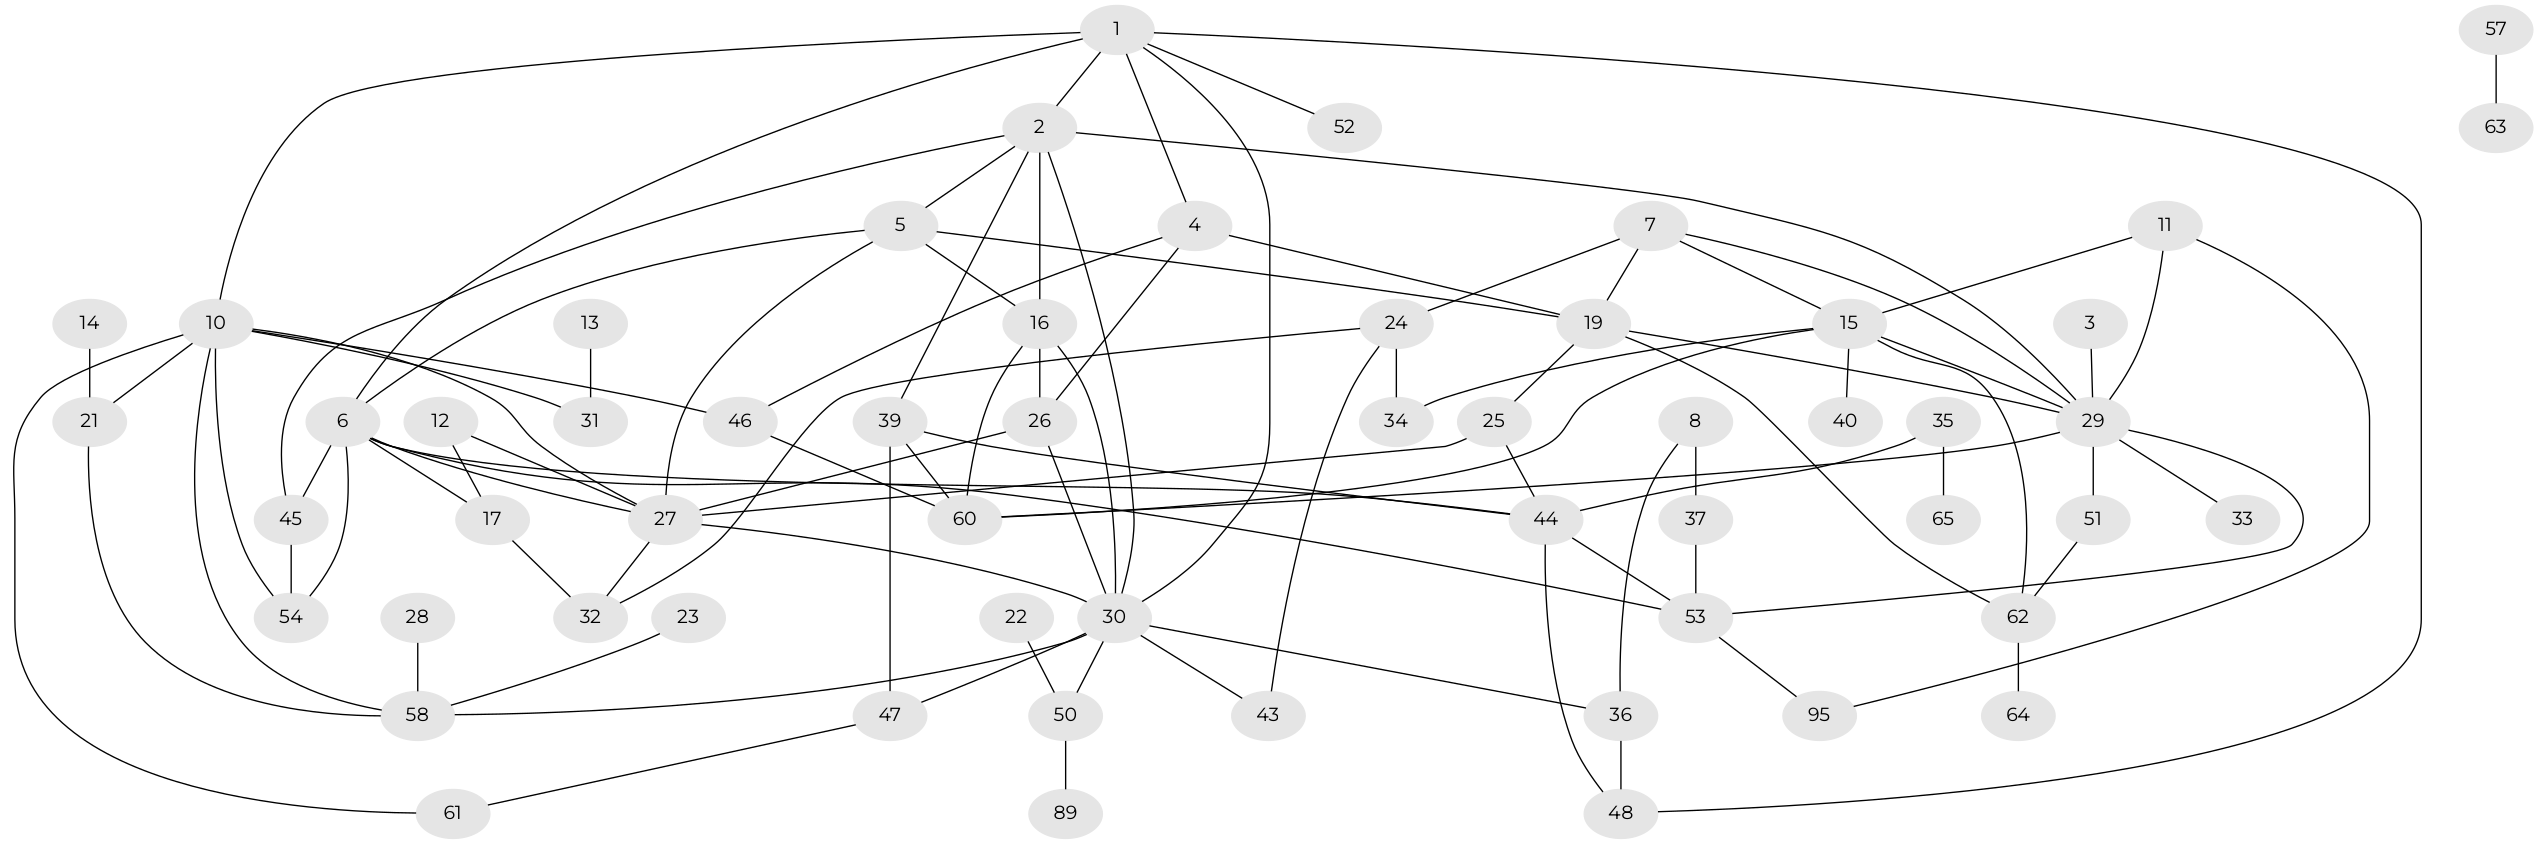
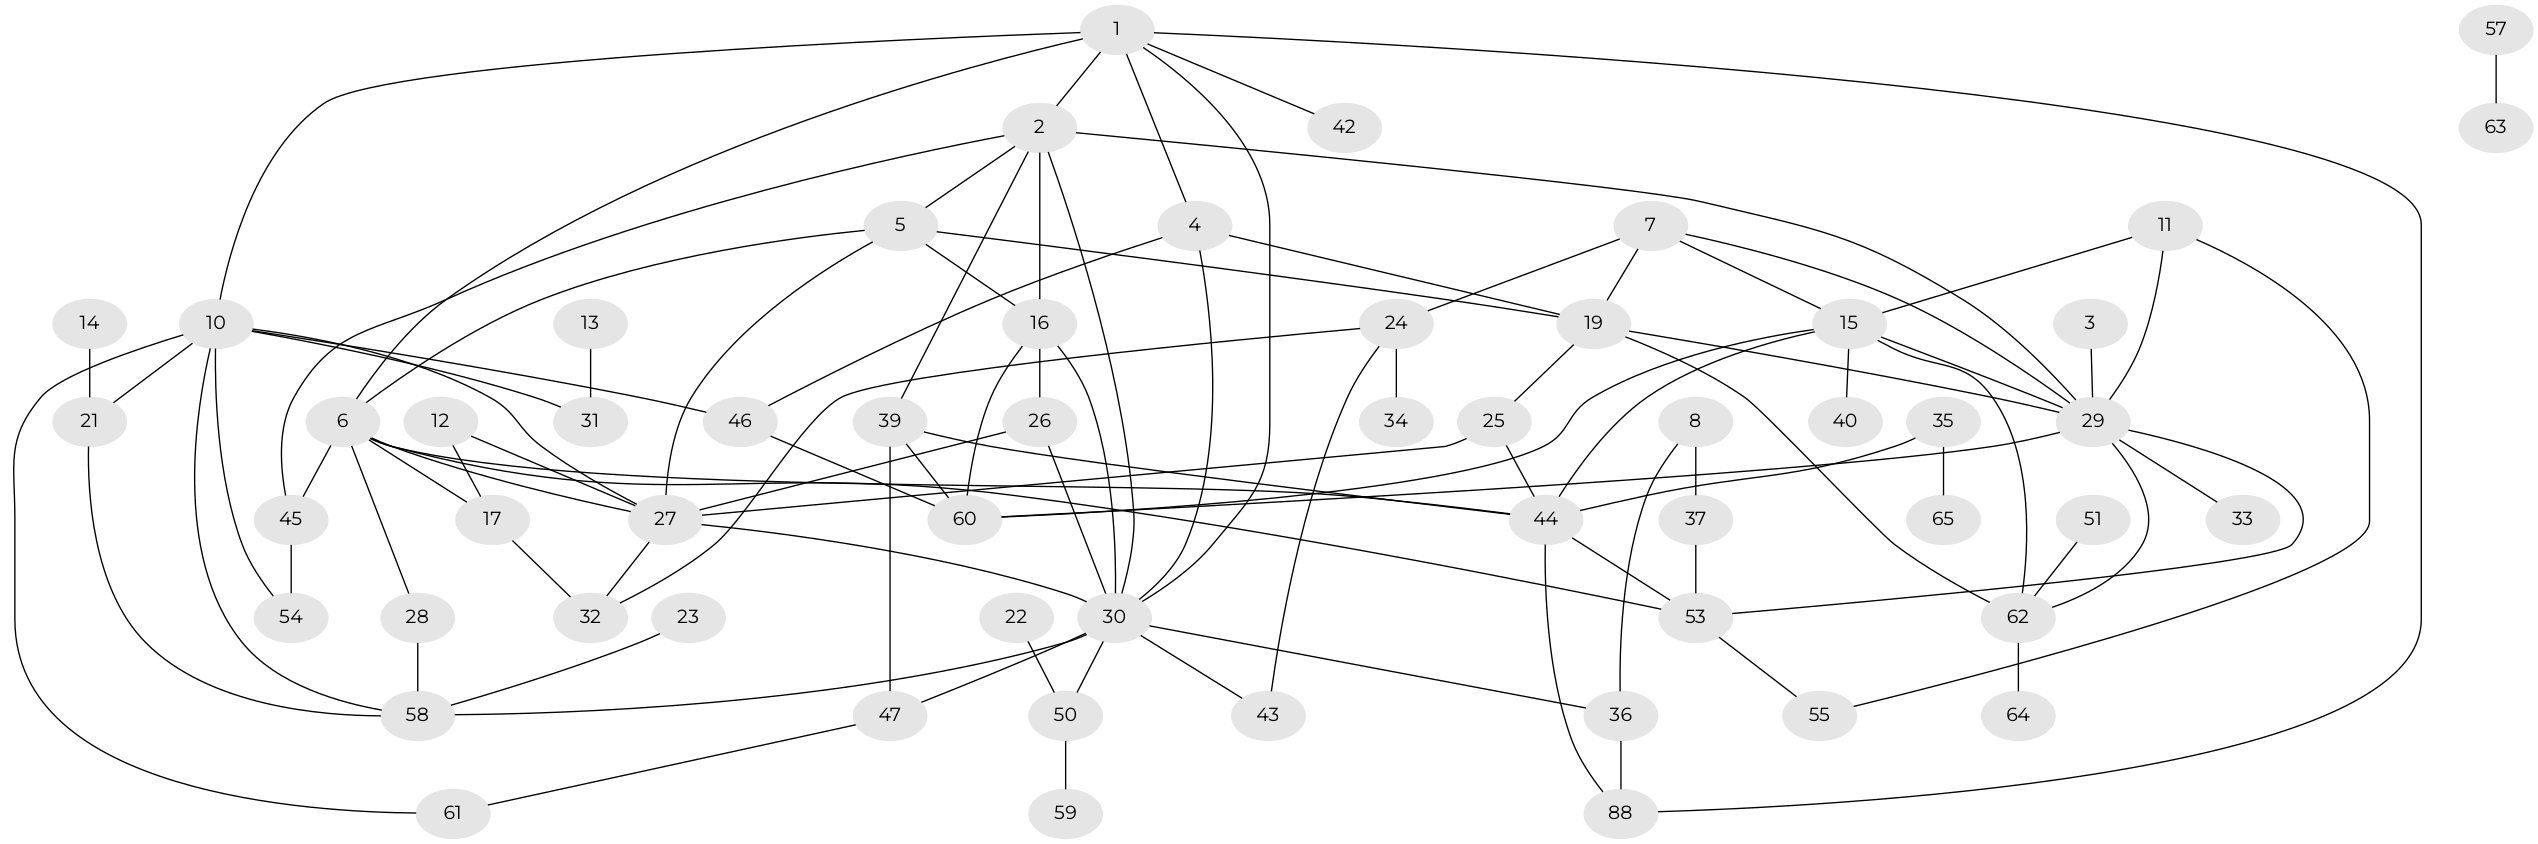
node "52": label "52" -> "42"
edge "4" -- "26": now "4" -- "30"
edge "15" -- "34": now "15" -- "44"
edge "29" -- "51": now "29" -- "62"
edge "6" -- "54": now "6" -- "28"
node "95": label "95" -> "55"
node "89": label "89" -> "59"
node "48": label "48" -> "88"
